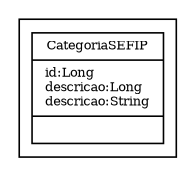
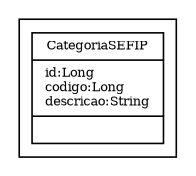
node "CategoriaSEFIP": text "descricao:Long" -> "codigo:Long"
